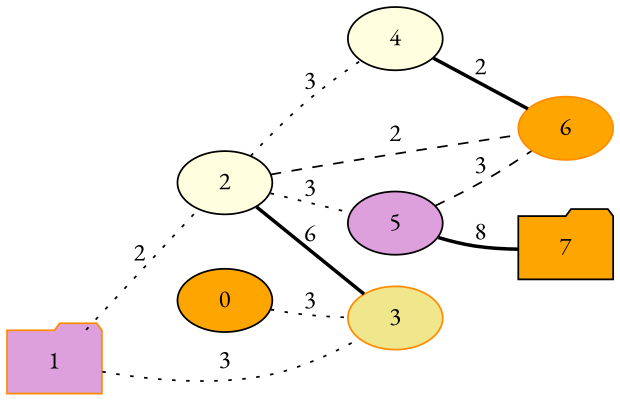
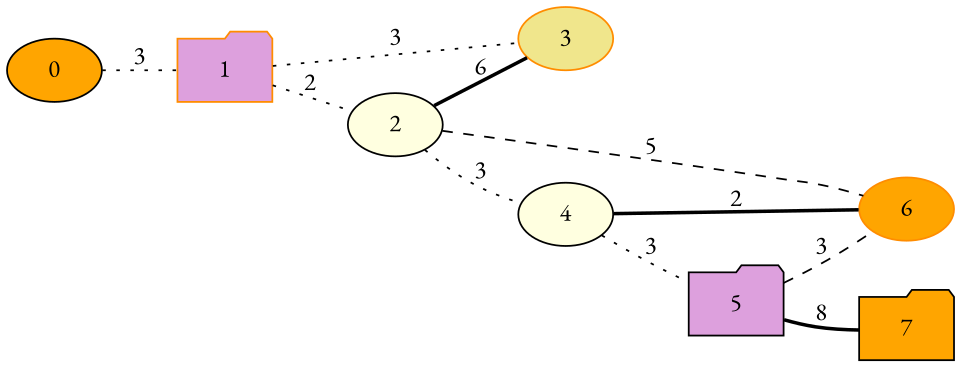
edge "6" -- "2": label "2" -> "5"
edge "2" -- "5": now "4" -- "5"
node "5": shape ellipse -> folder
edge "0" -- "3": now "0" -- "1"
